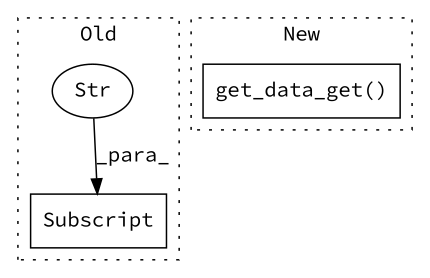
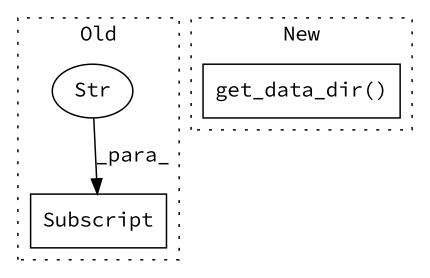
node "get_data_get()": label "get_data_get()" -> "get_data_dir()"
